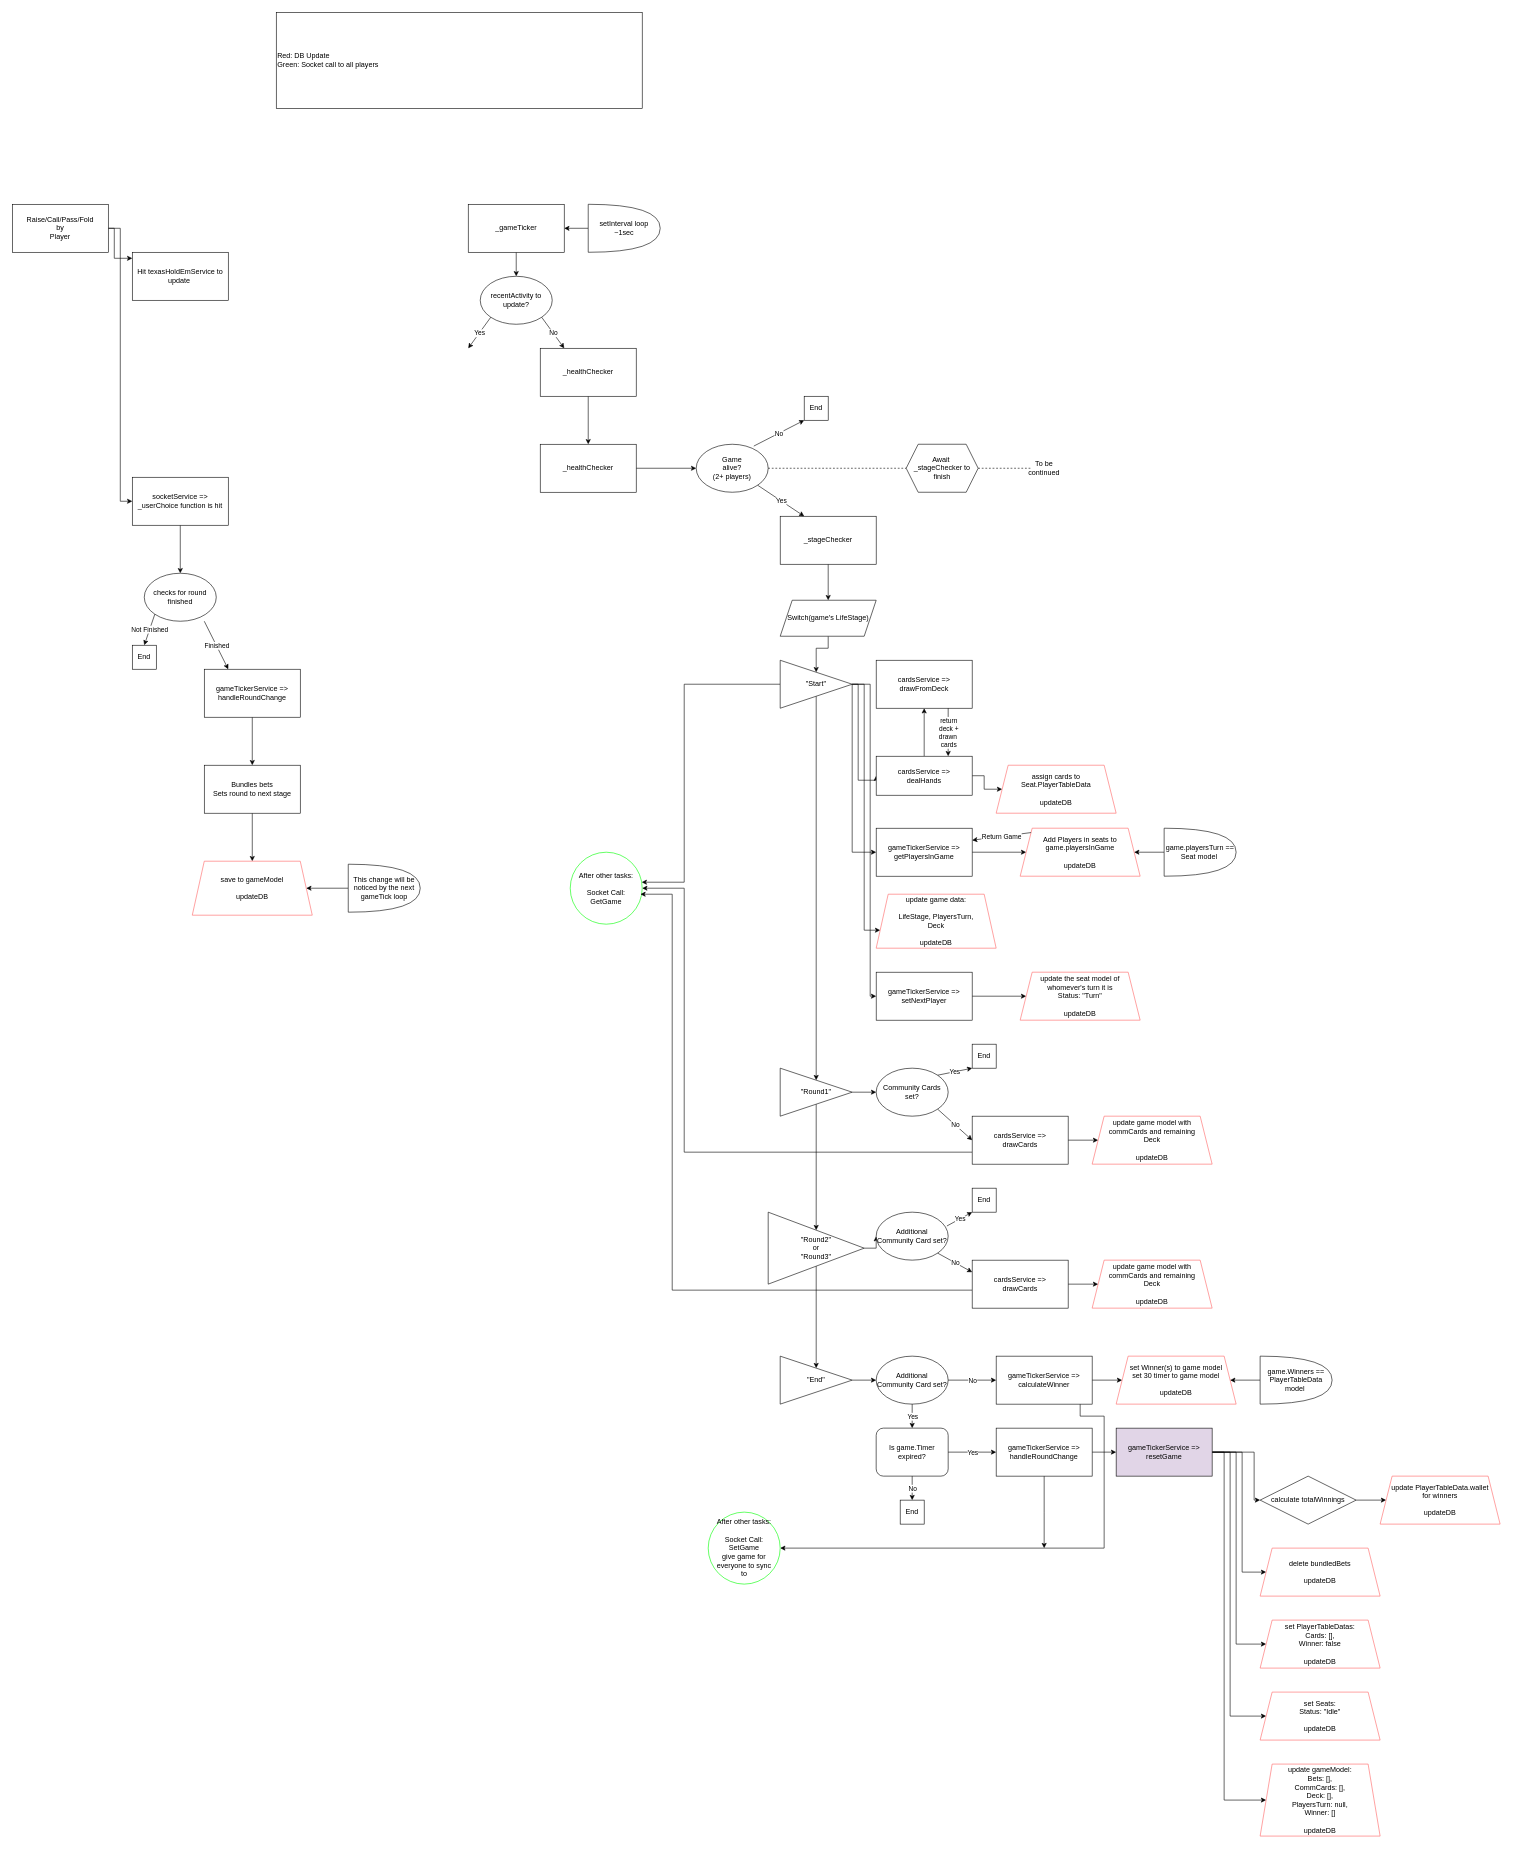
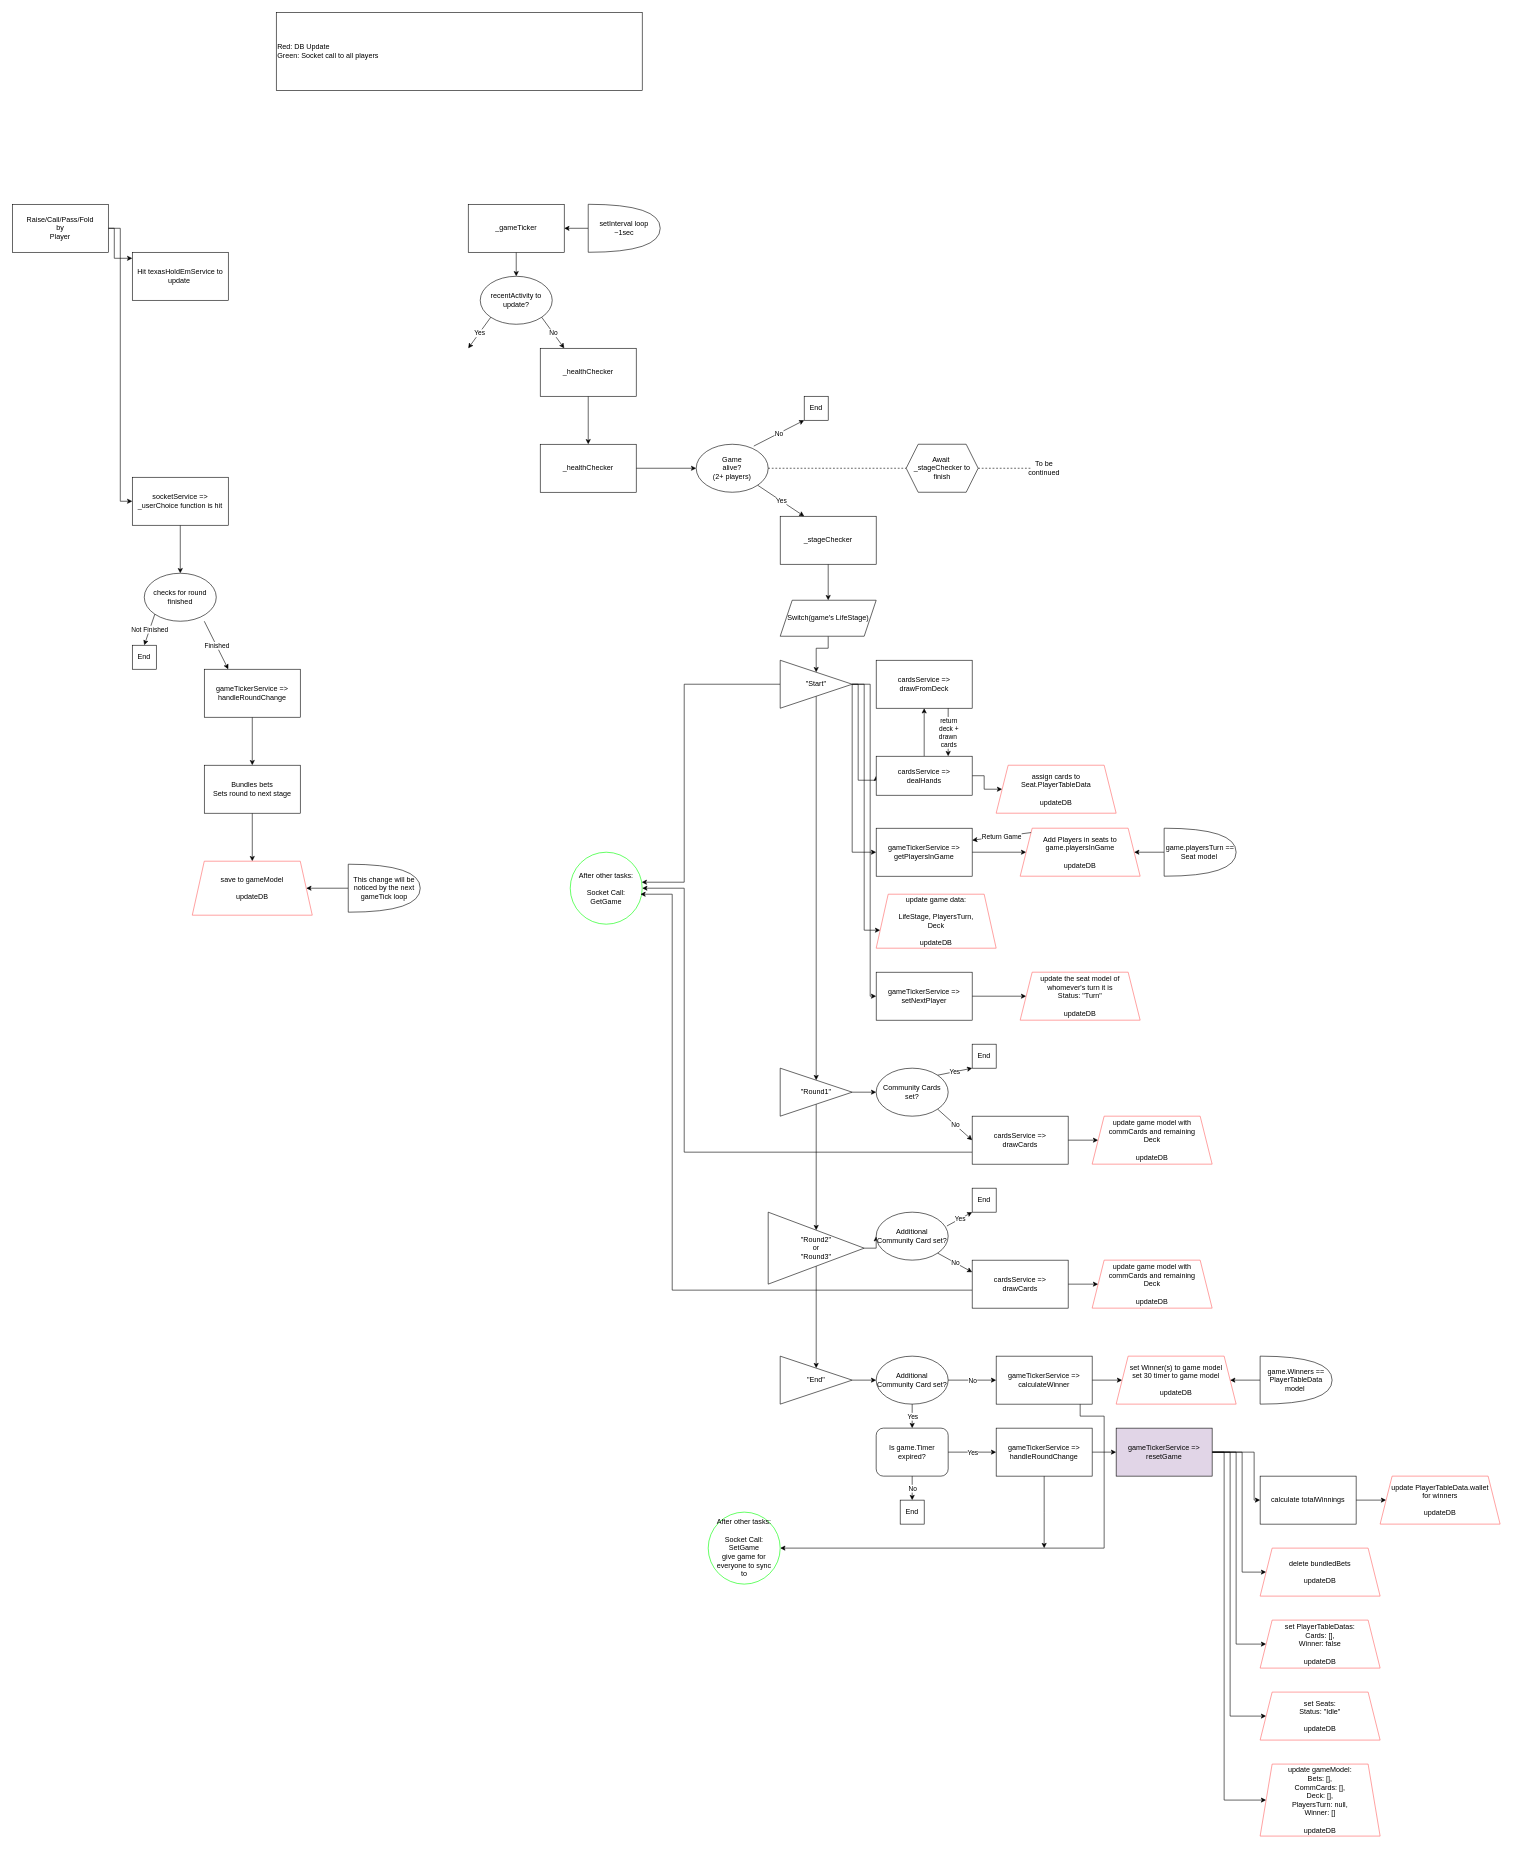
node "Red: DB Update Green: Socket call to all players": size 366x96 -> 366x78
node "calculate totalWinnings": shape diamond -> rectangle
